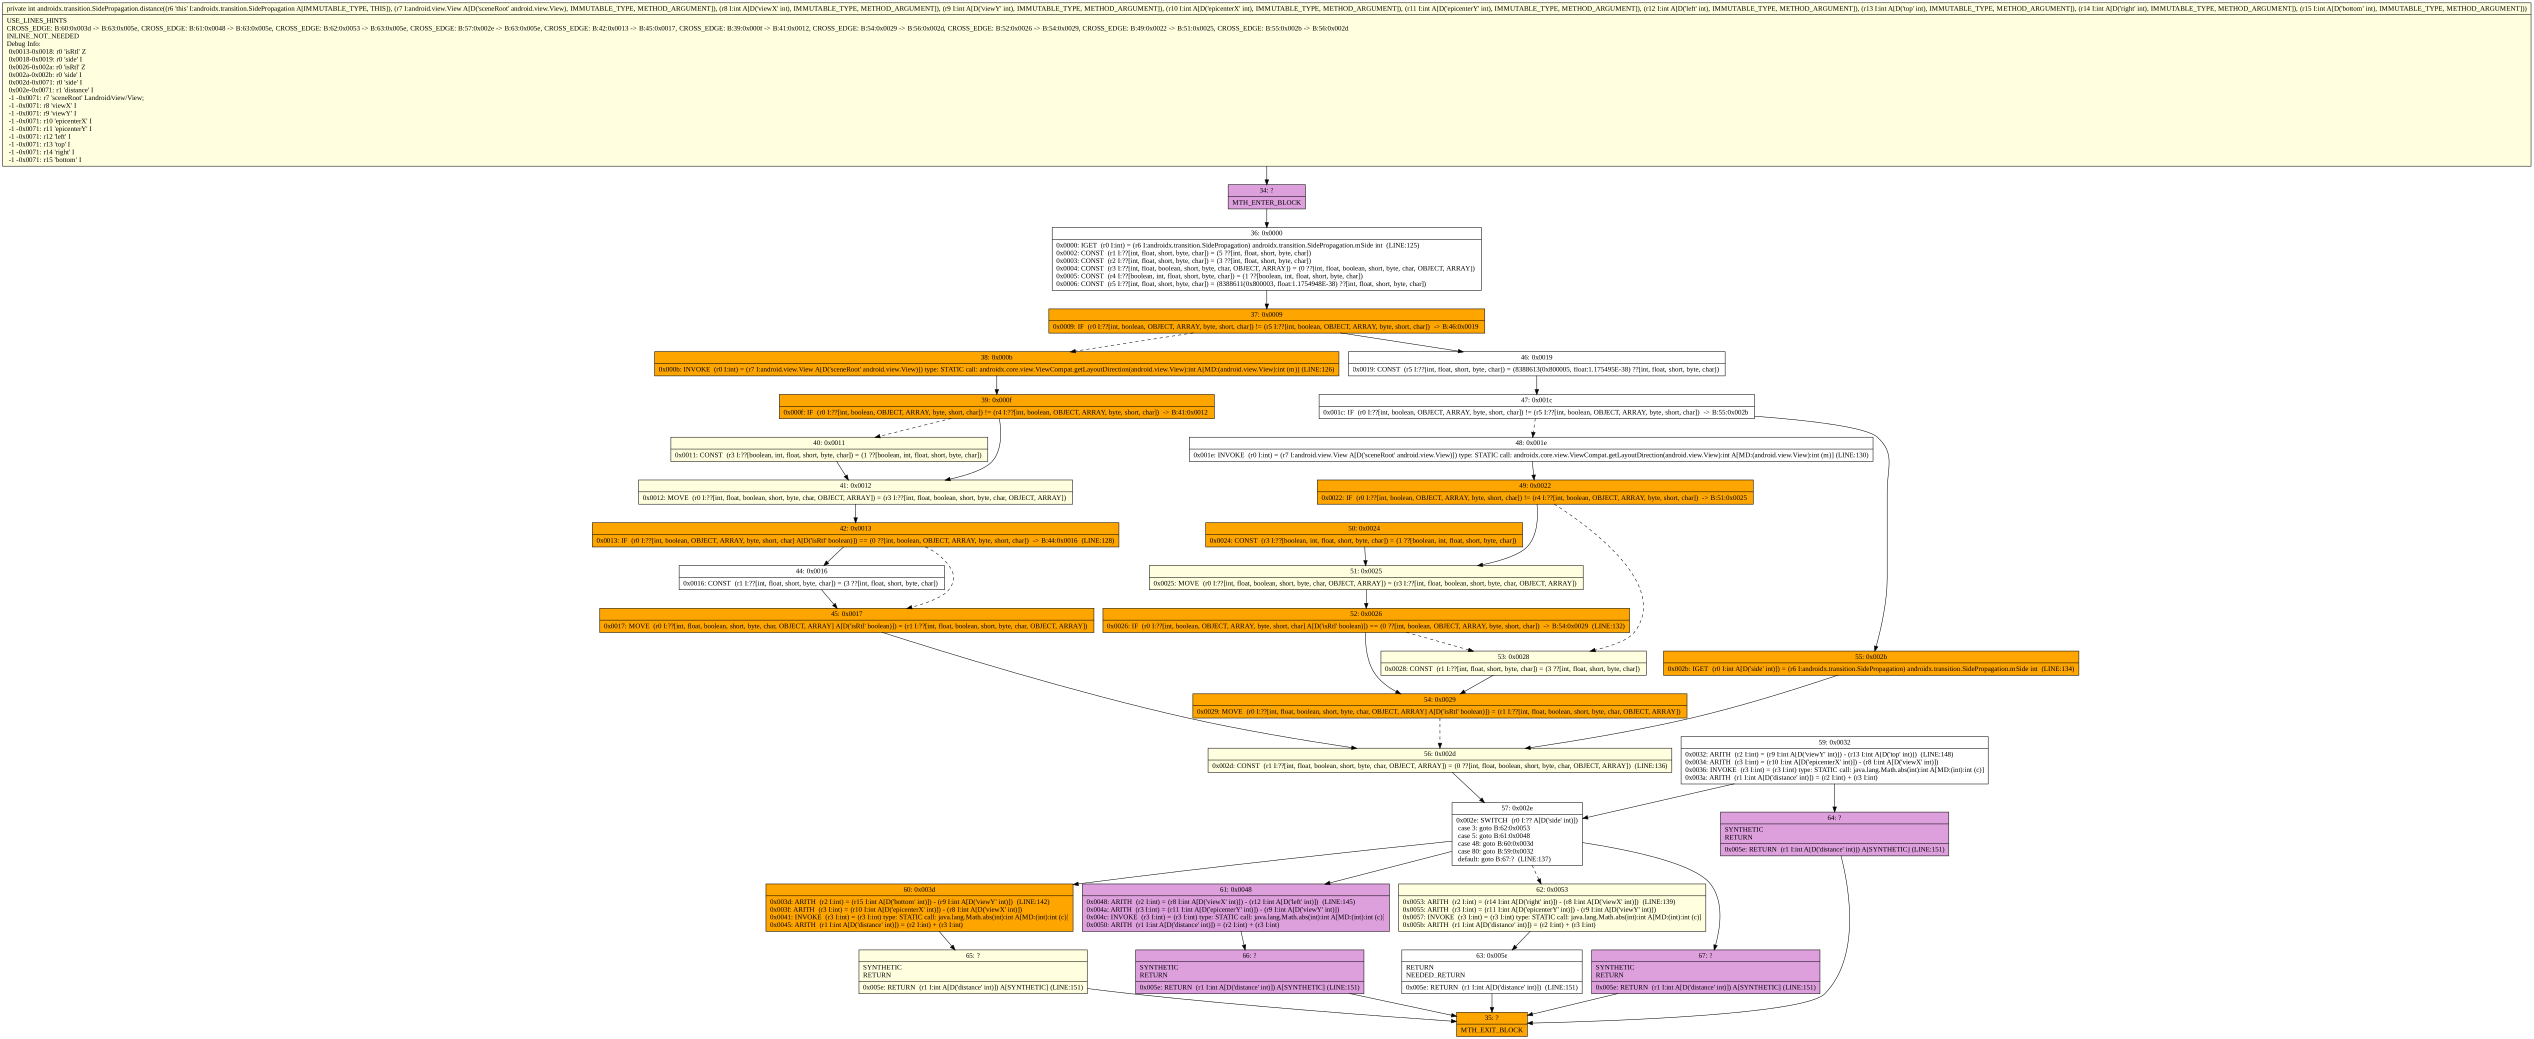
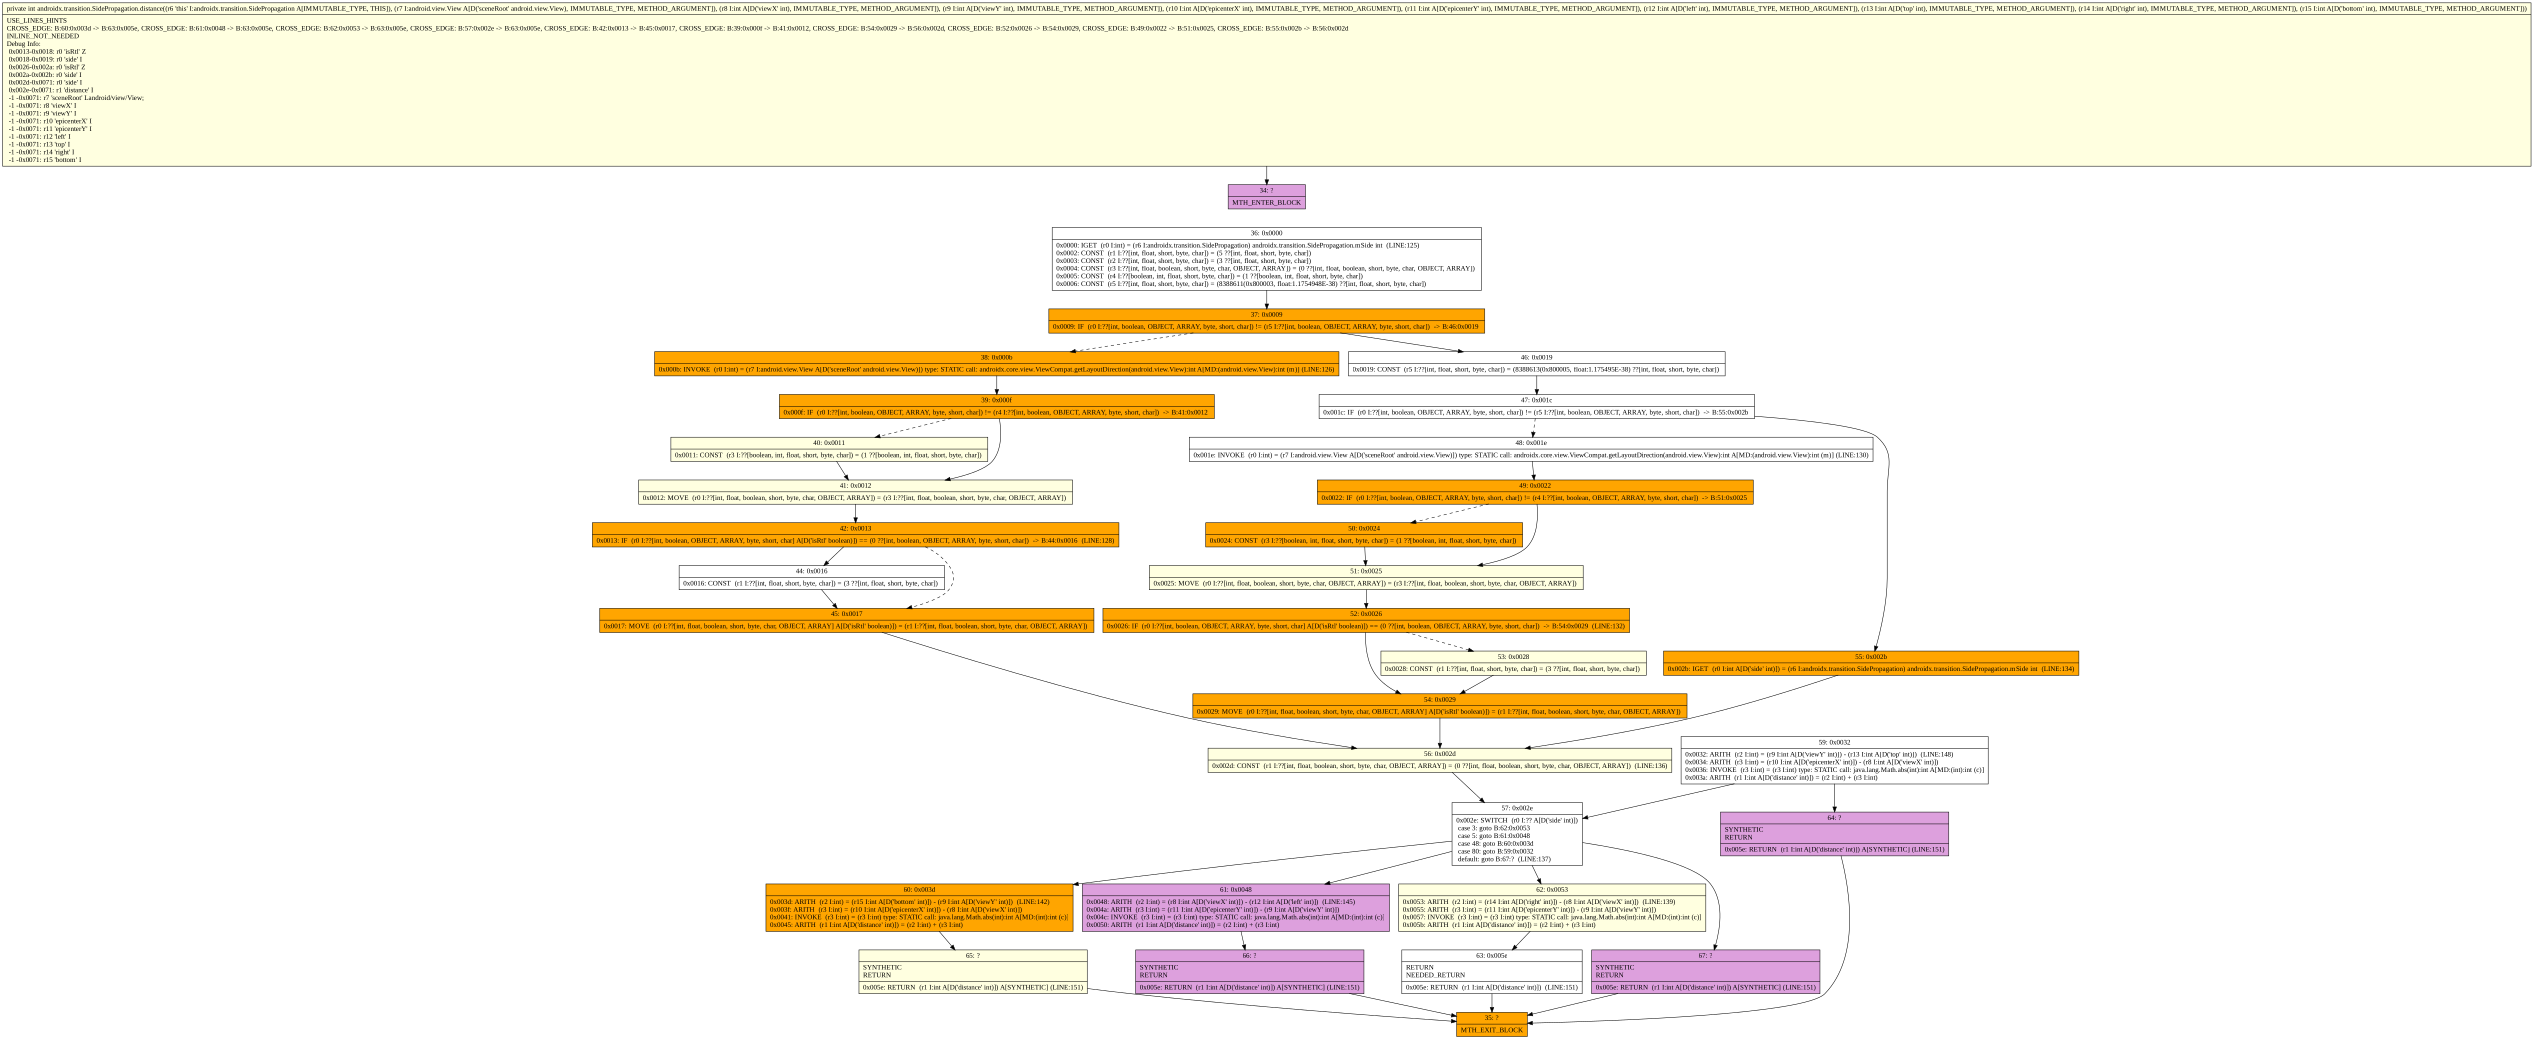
edge "34: ?" -> "36: 0x0000": removed
edge "49: 0x0022" -> "53: 0x0028": now "49: 0x0022" -> "50: 0x0024"
edge "54: 0x0029" -> "56: 0x002d": style dashed -> solid
edge "57: 0x002e" -> "62: 0x0053": style dashed -> solid
